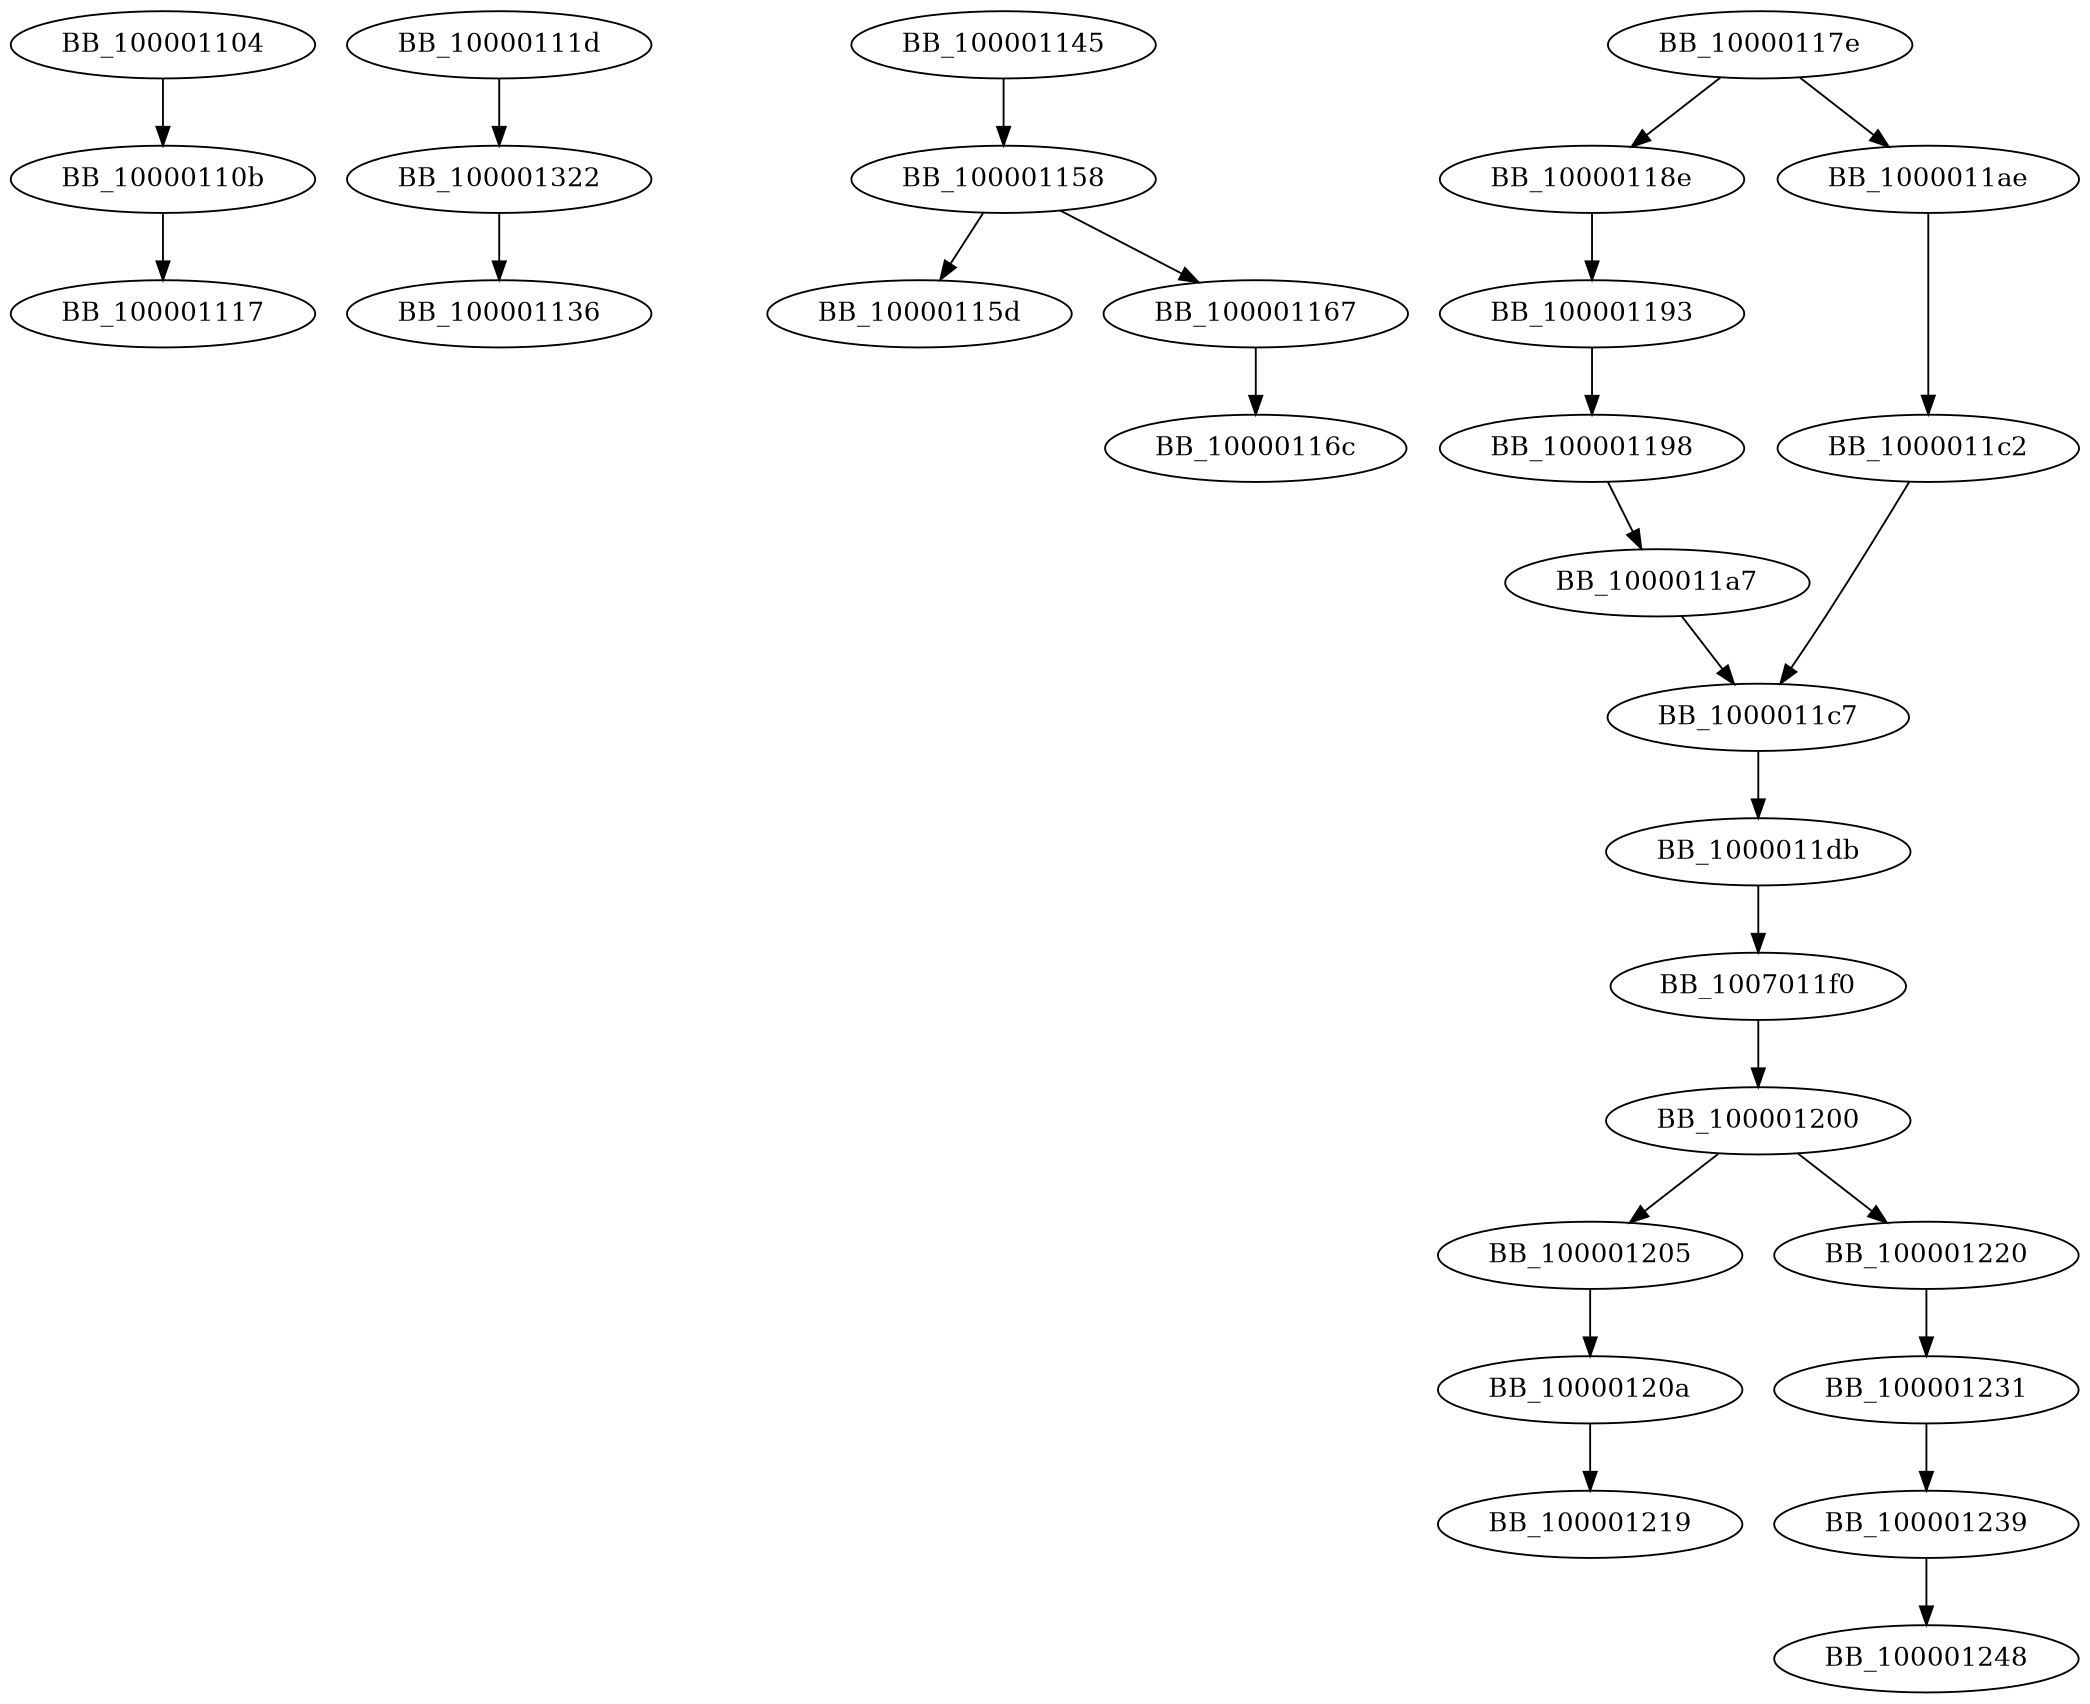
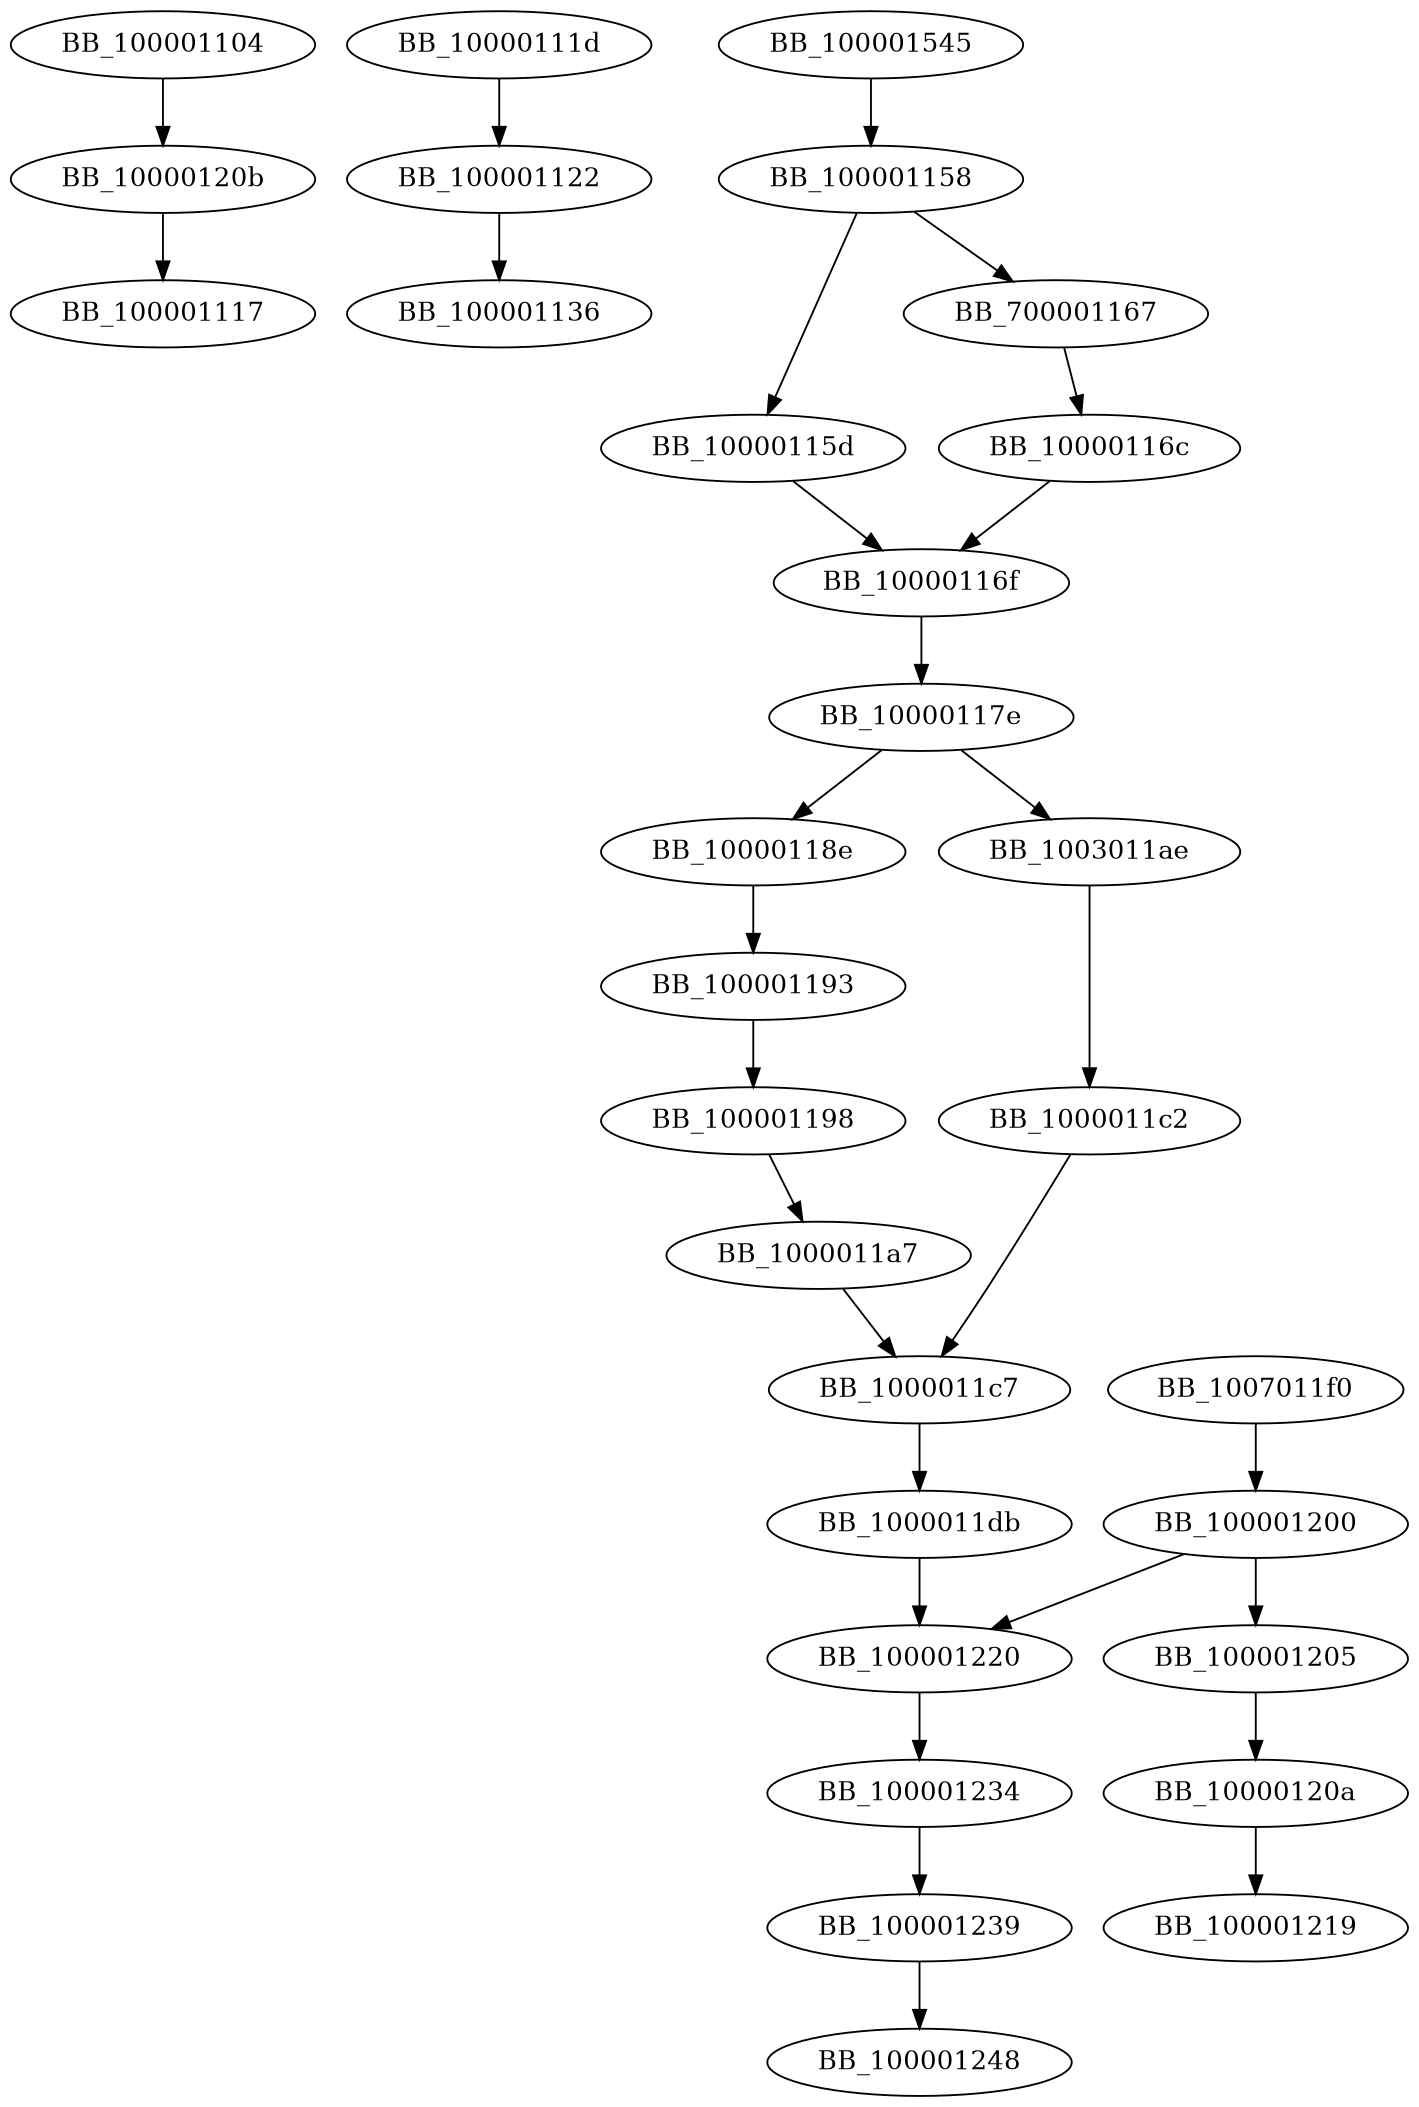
node "BB_100001145": label "BB_100001145" -> "BB_100001545"
node "BB_10000110b": label "BB_10000110b" -> "BB_10000120b"
node "BB_100001322": label "BB_100001322" -> "BB_100001122"
node "BB_1000011ae": label "BB_1000011ae" -> "BB_1003011ae"
node "BB_100001167": label "BB_100001167" -> "BB_700001167"
node "BB_10000116f": added
edge "BB_1000011db" -> "BB_1007011f0": now "BB_1000011db" -> "BB_100001220"
node "BB_100001231": label "BB_100001231" -> "BB_100001234"
